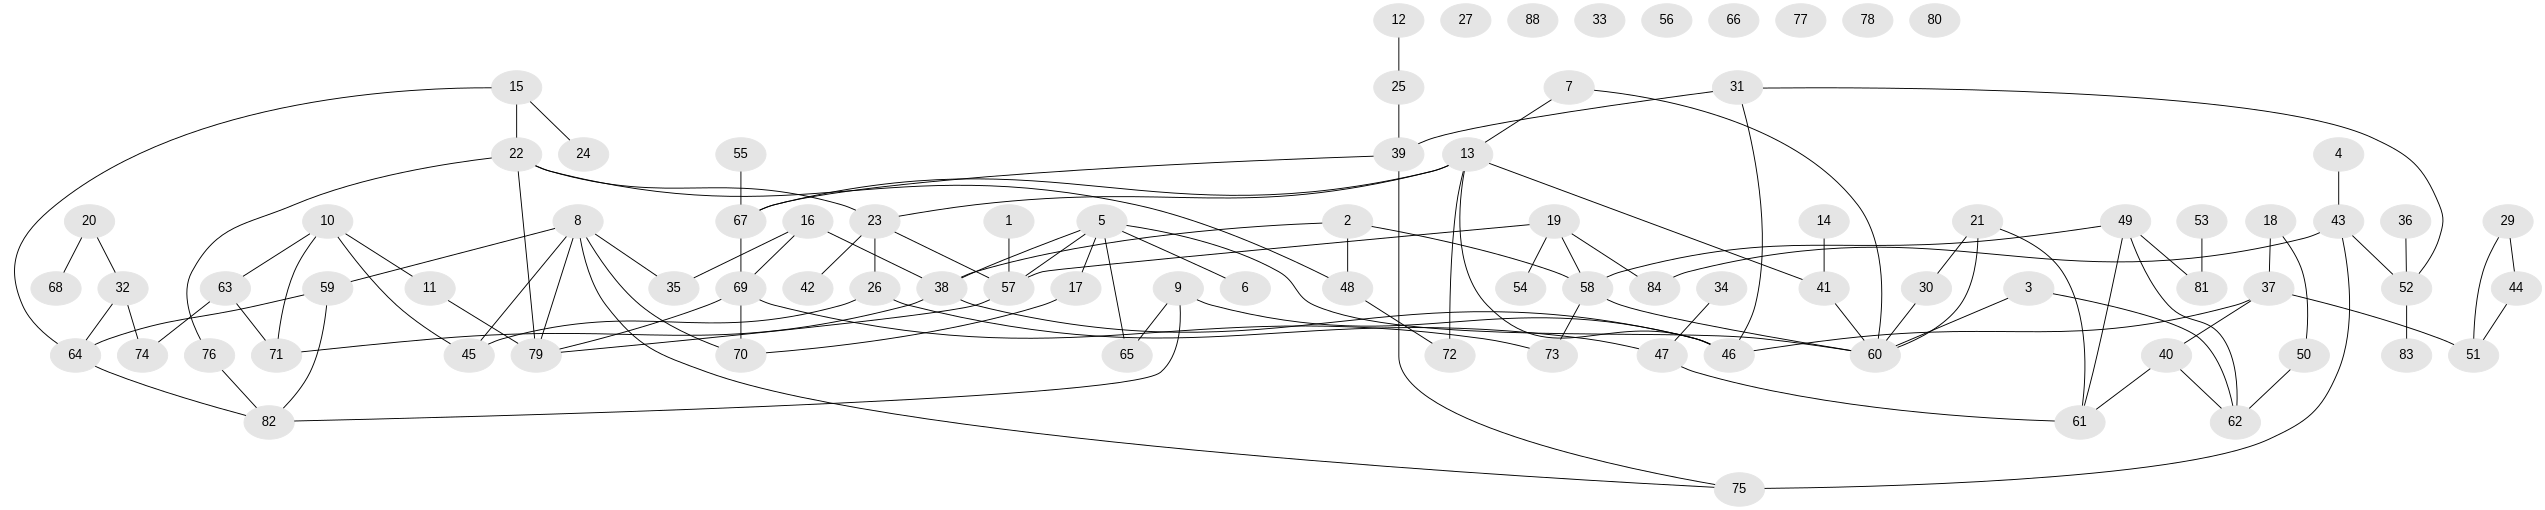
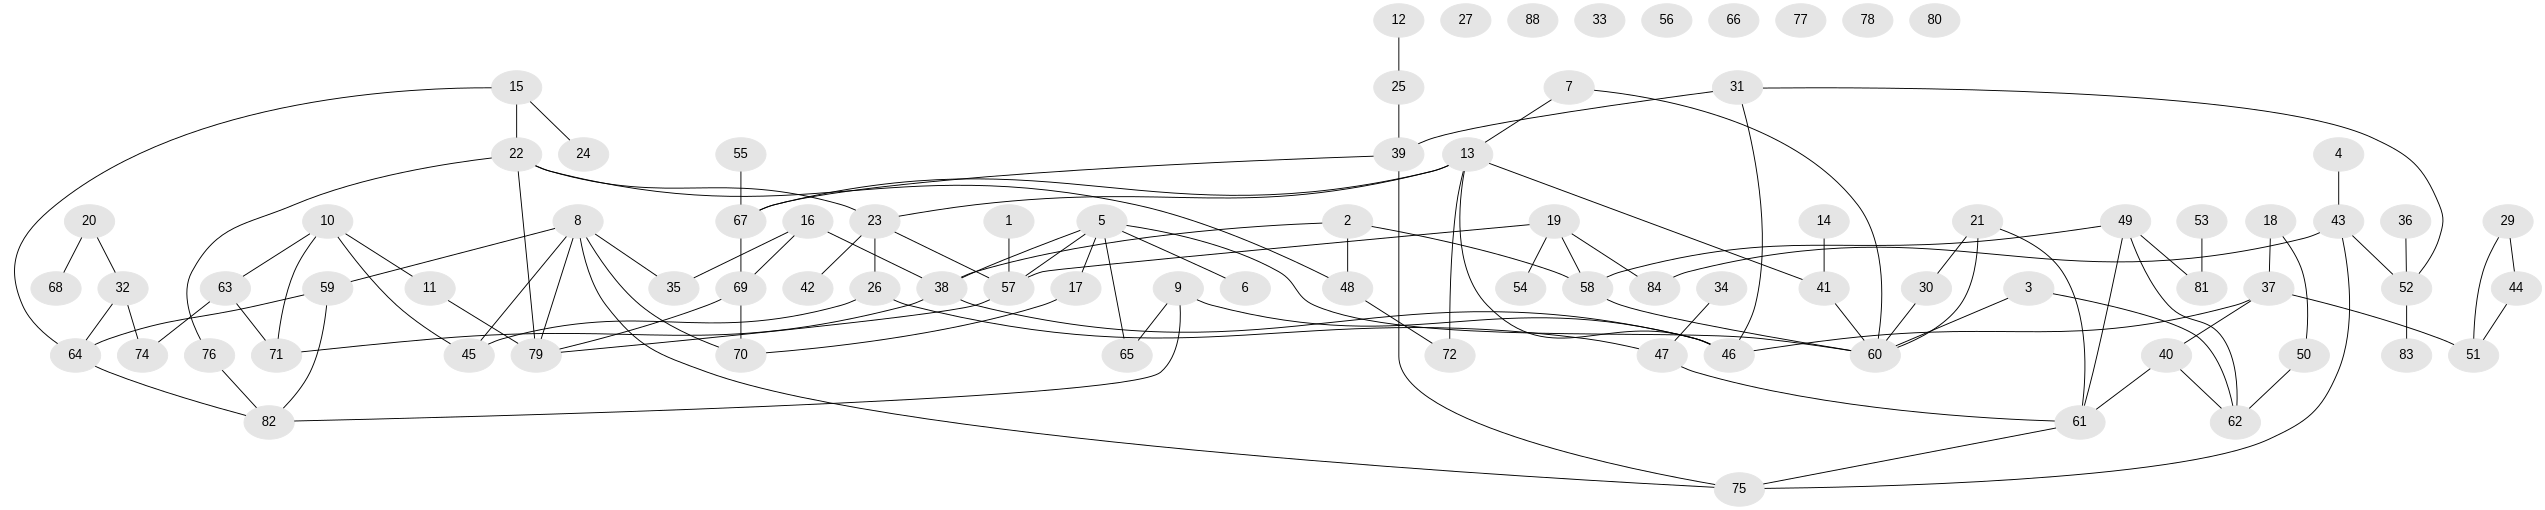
node "73": removed
edge "61" -- "75": added
